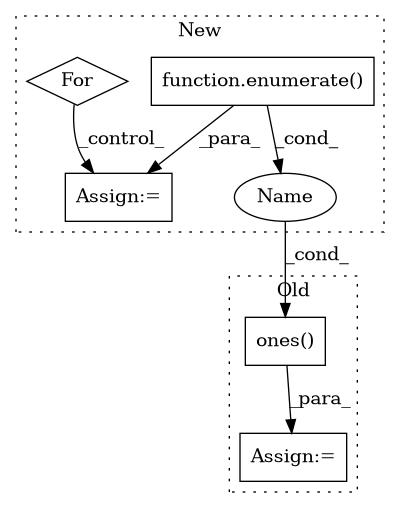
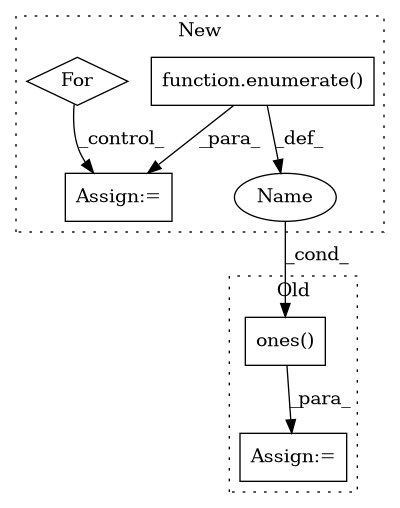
edge "function.enumerate()" -> "Name": label "_cond_" -> "_def_"
